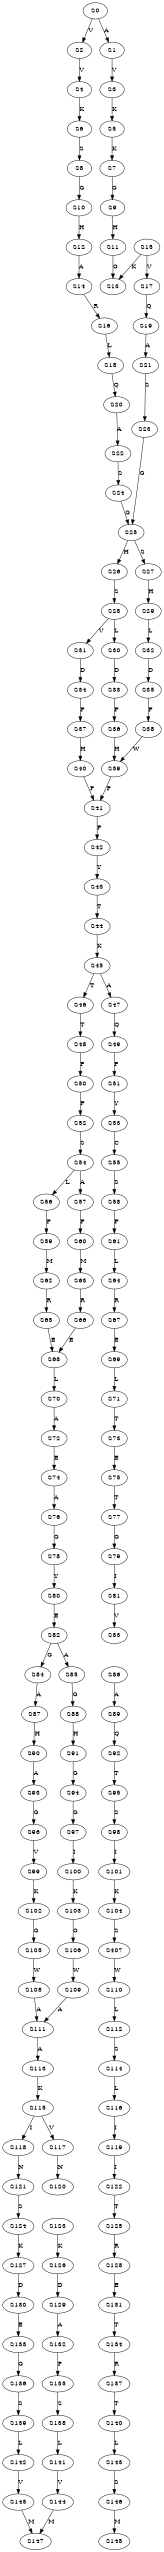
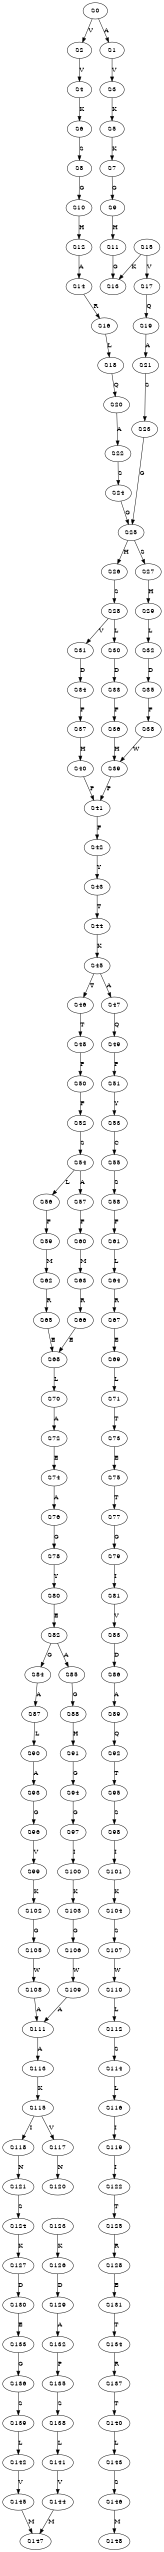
edge "S83" -> "S86": added, label "D"
edge "S87" -> "S90": label "H" -> "L"
node "S407": label "S407" -> "S107"
